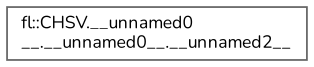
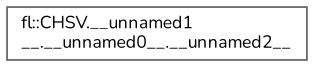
node "fl::CHSV.__unnamed0 __.__unnamed0__.__unnamed2__": label "fl::CHSV.__unnamed0 __.__unnamed0__.__unnamed2__" -> "fl::CHSV.__unnamed1 __.__unnamed0__.__unnamed2__"
